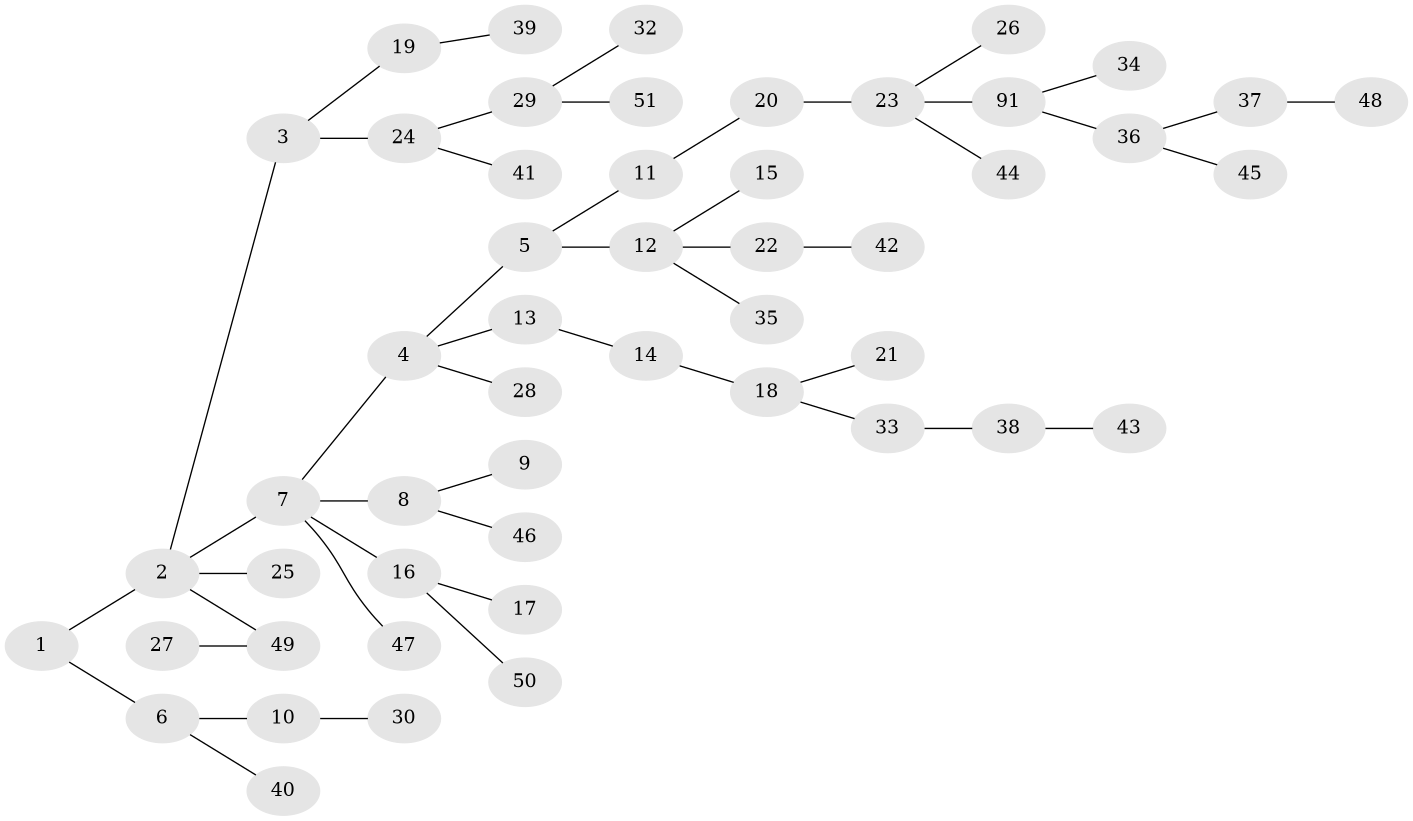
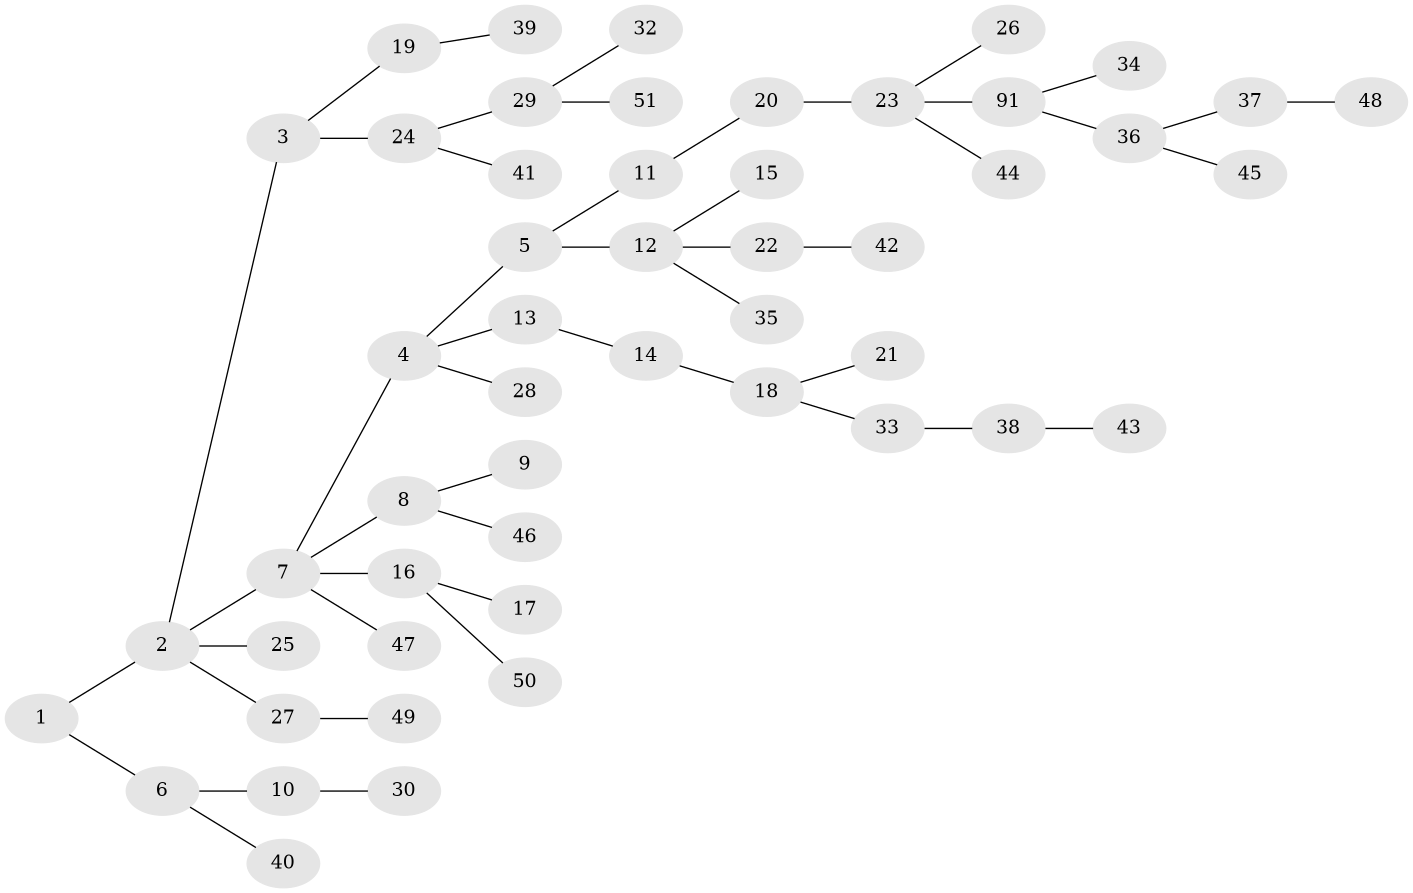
edge "2" -- "49": now "2" -- "27"
